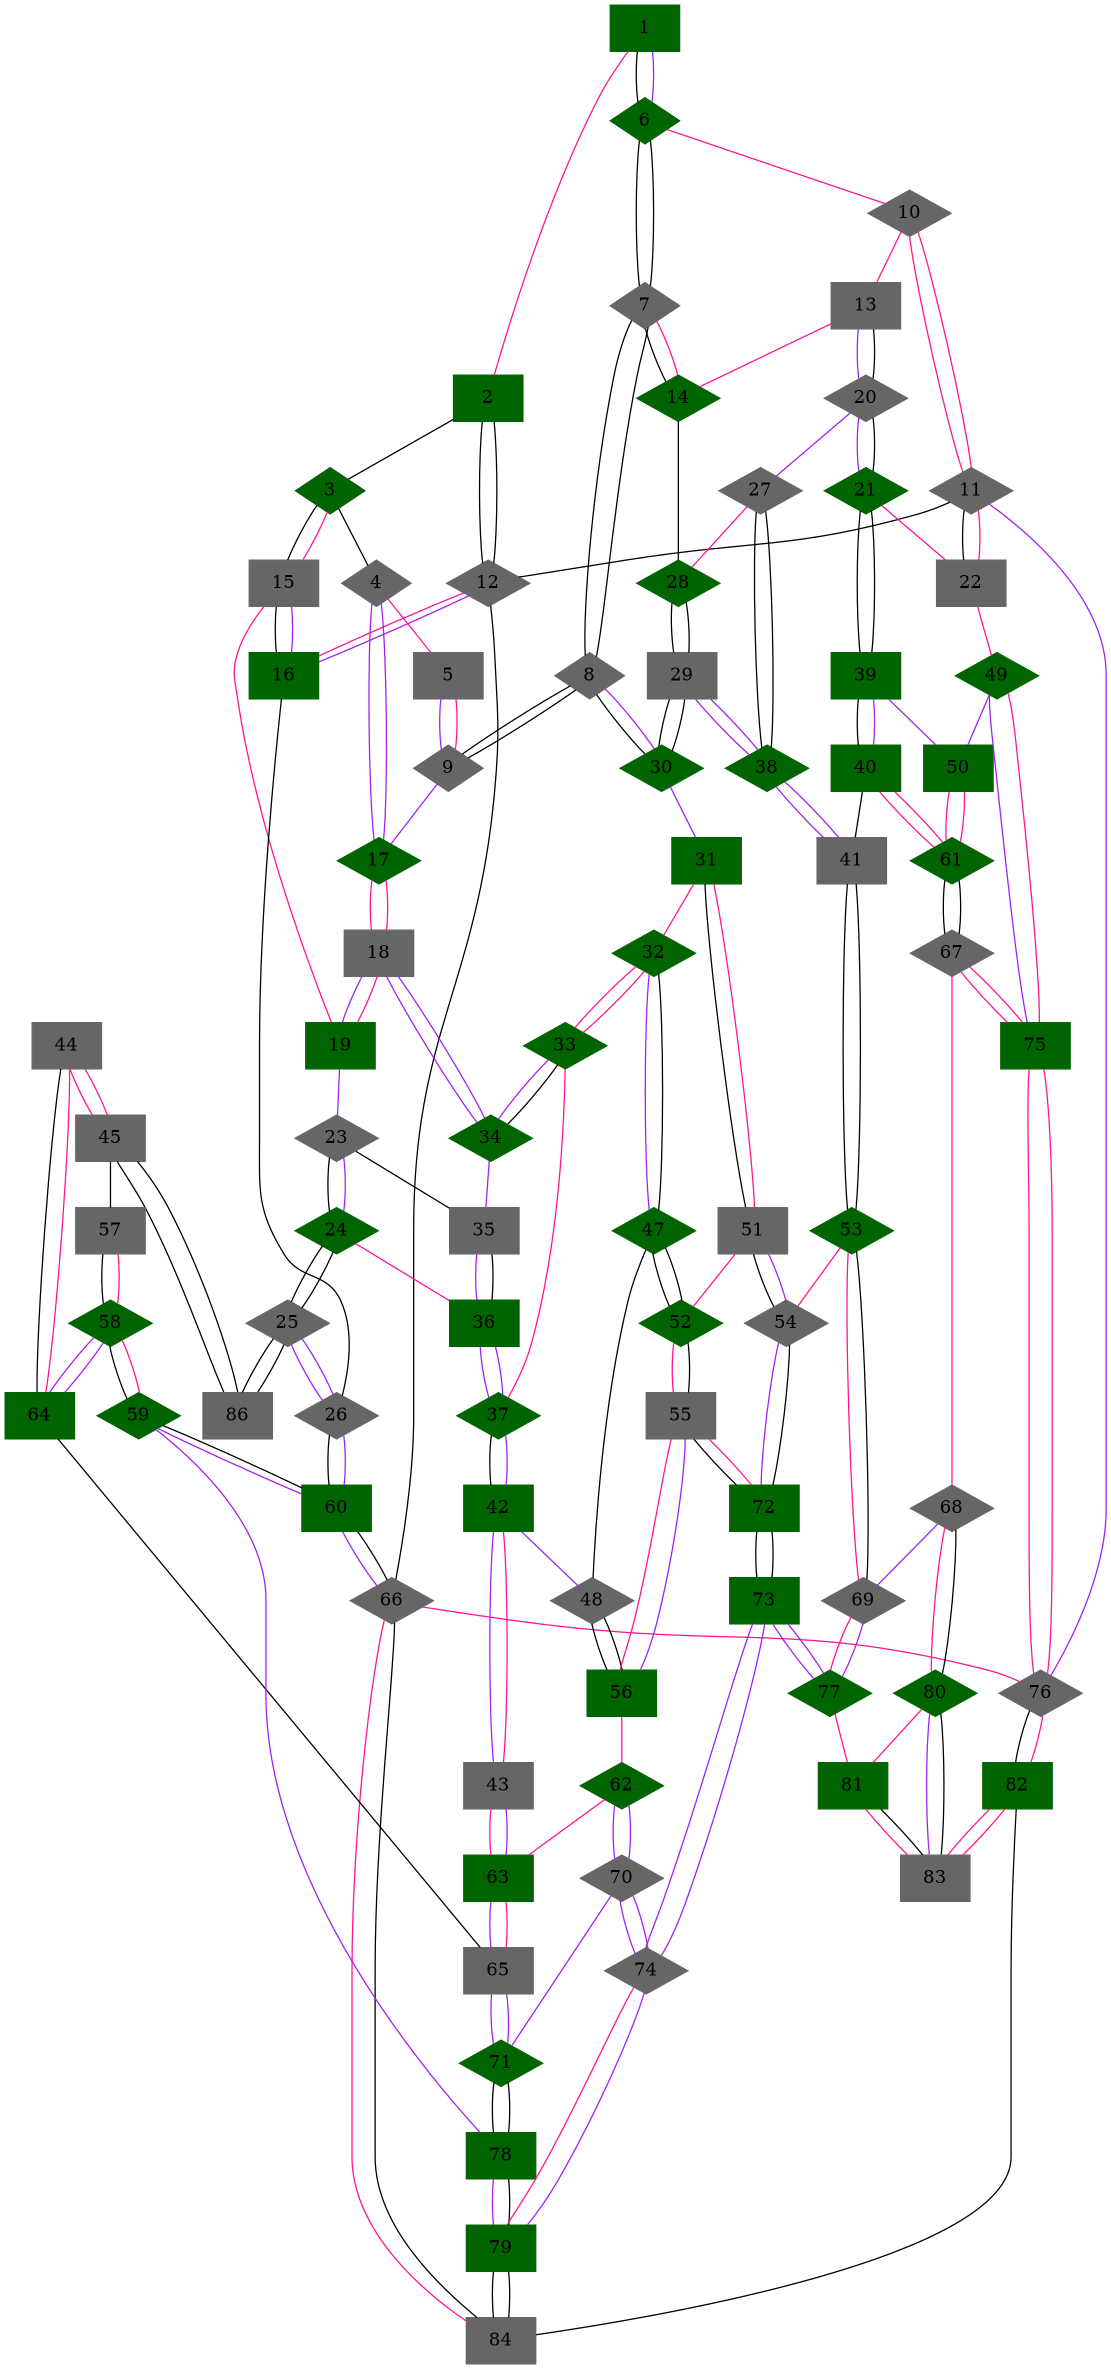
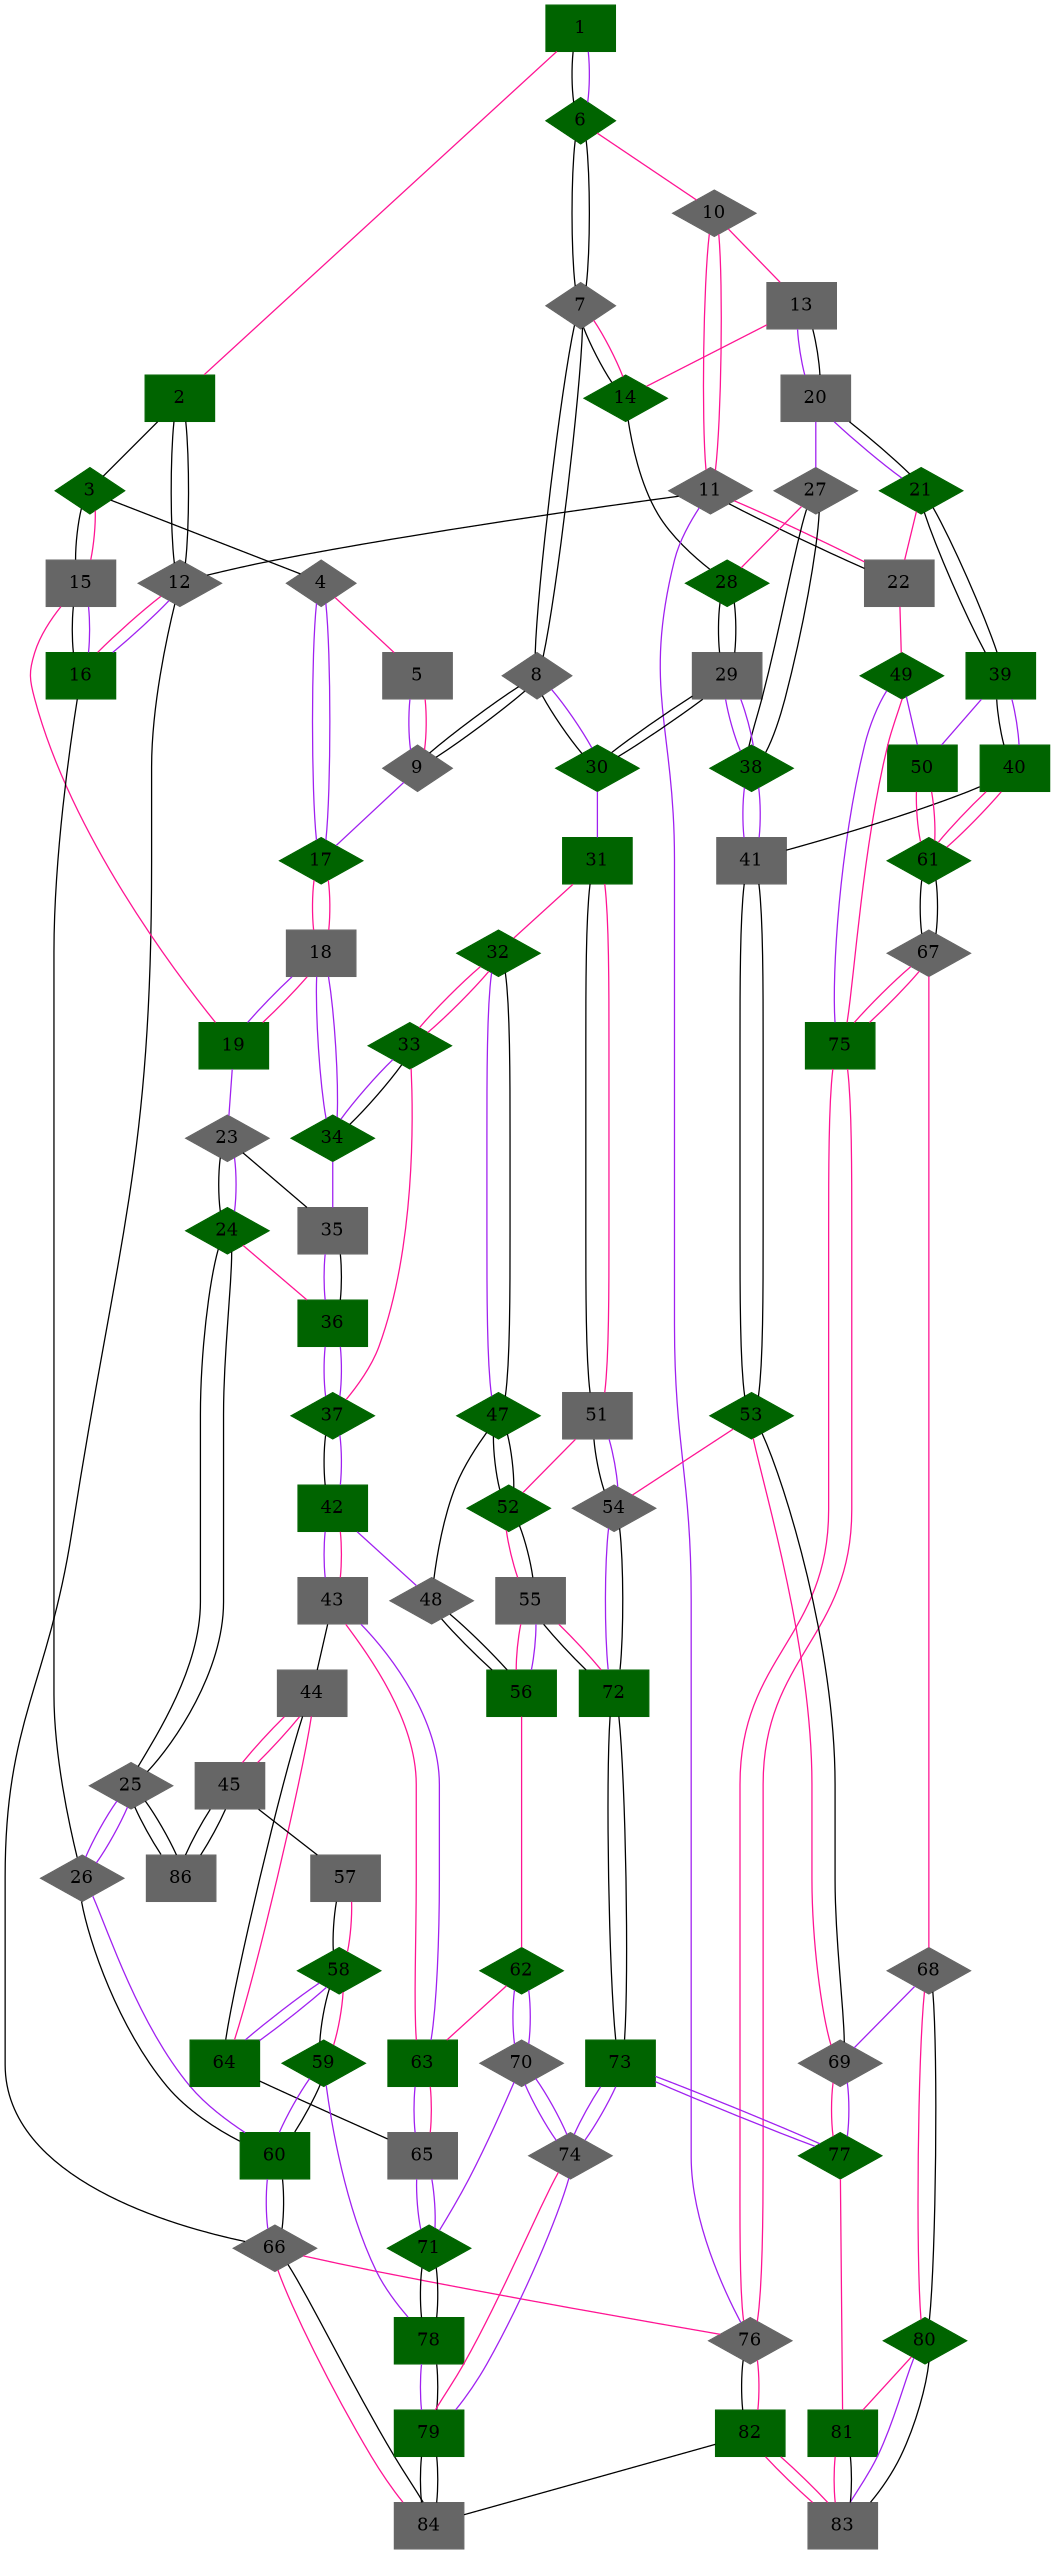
node "20": shape diamond -> box
edge "43" -- "44": added
